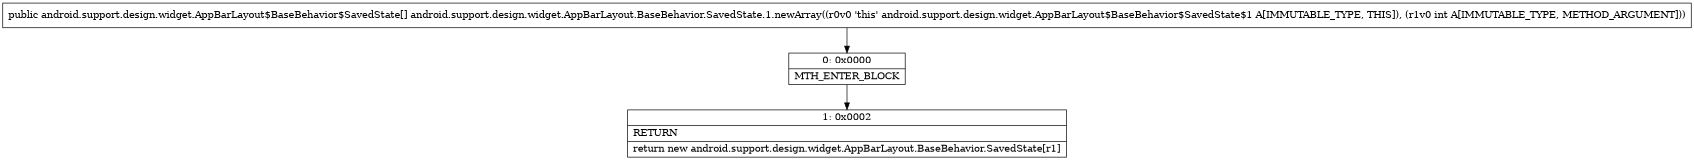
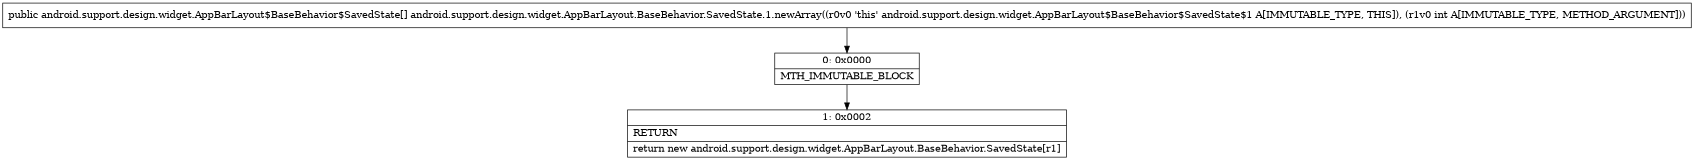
node "0: 0x0000": text "MTH_ENTER_BLOCK" -> "MTH_IMMUTABLE_BLOCK"
